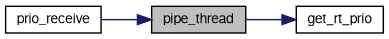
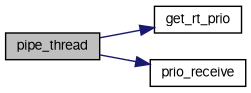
edge "prio_receive" -> "pipe_thread": reversed
